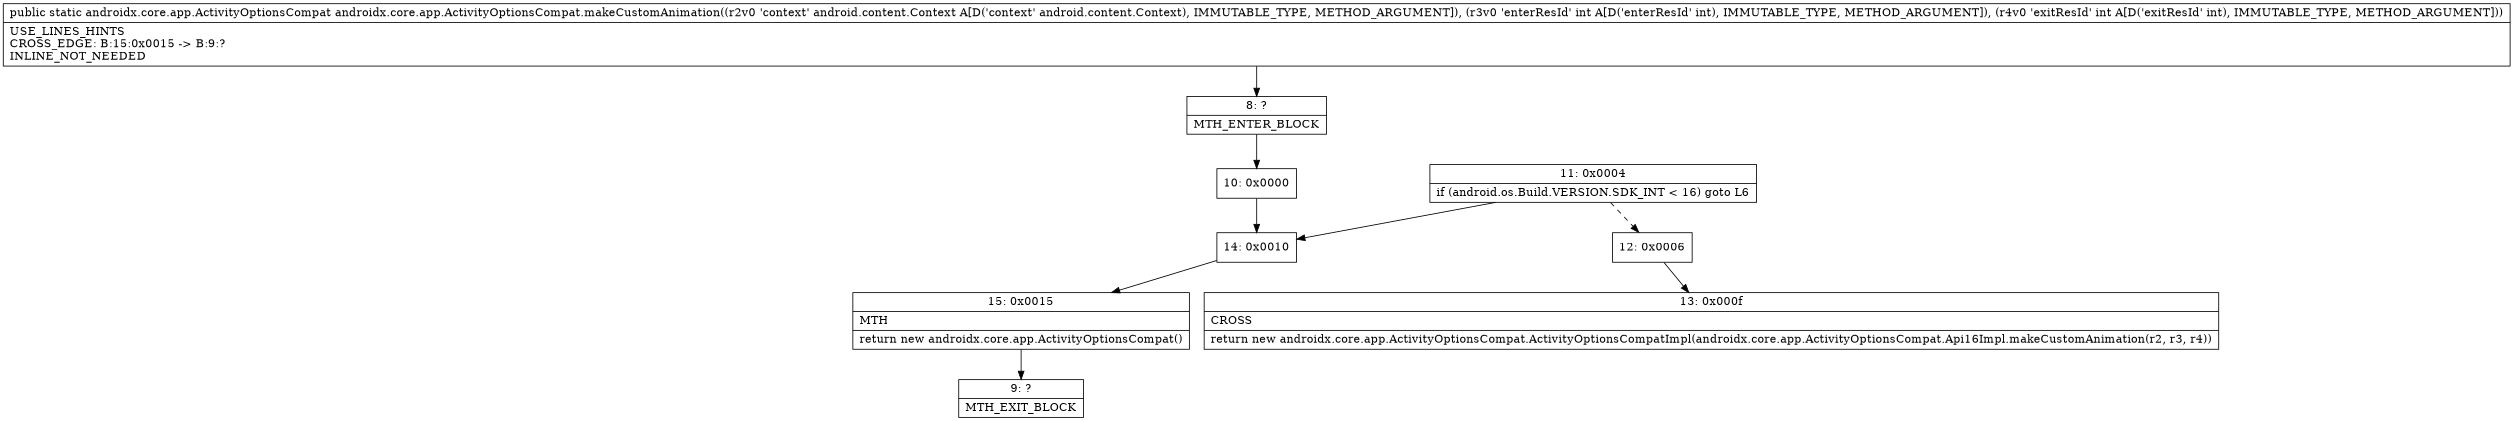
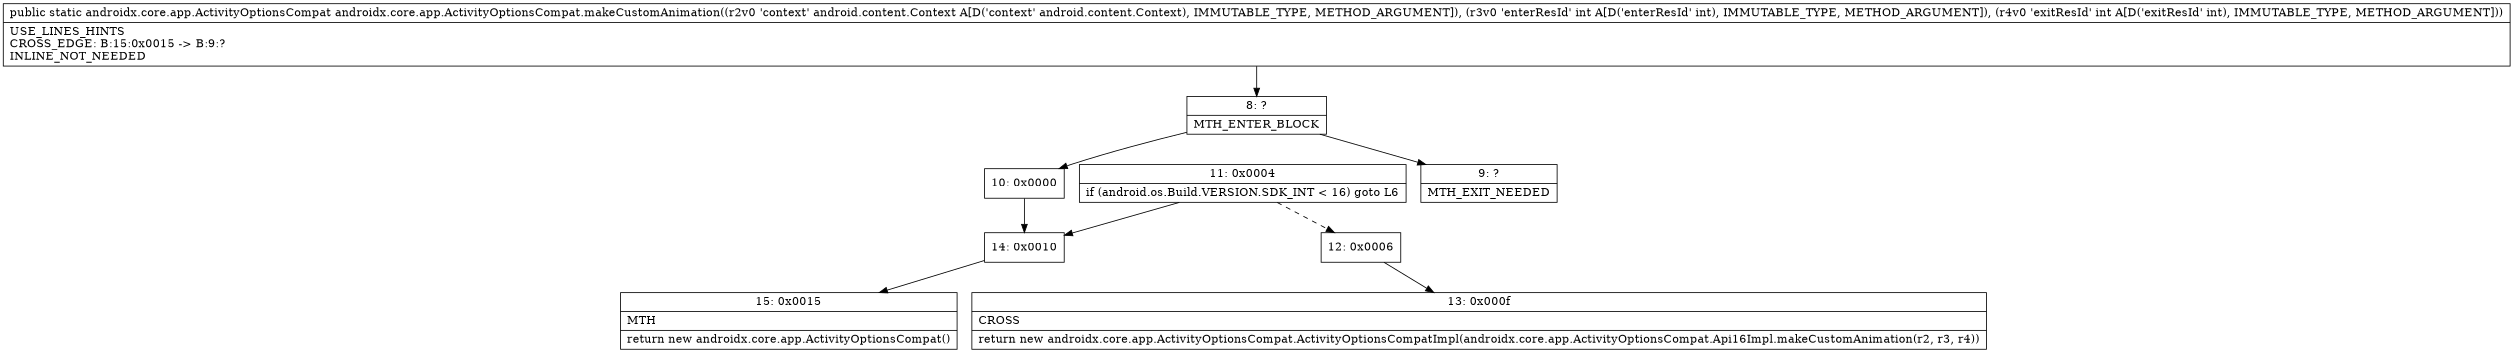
edge "15: 0x0015" -> "9: ?": now "8: ?" -> "9: ?"
node "9: ?": text "MTH_EXIT_BLOCK" -> "MTH_EXIT_NEEDED"
